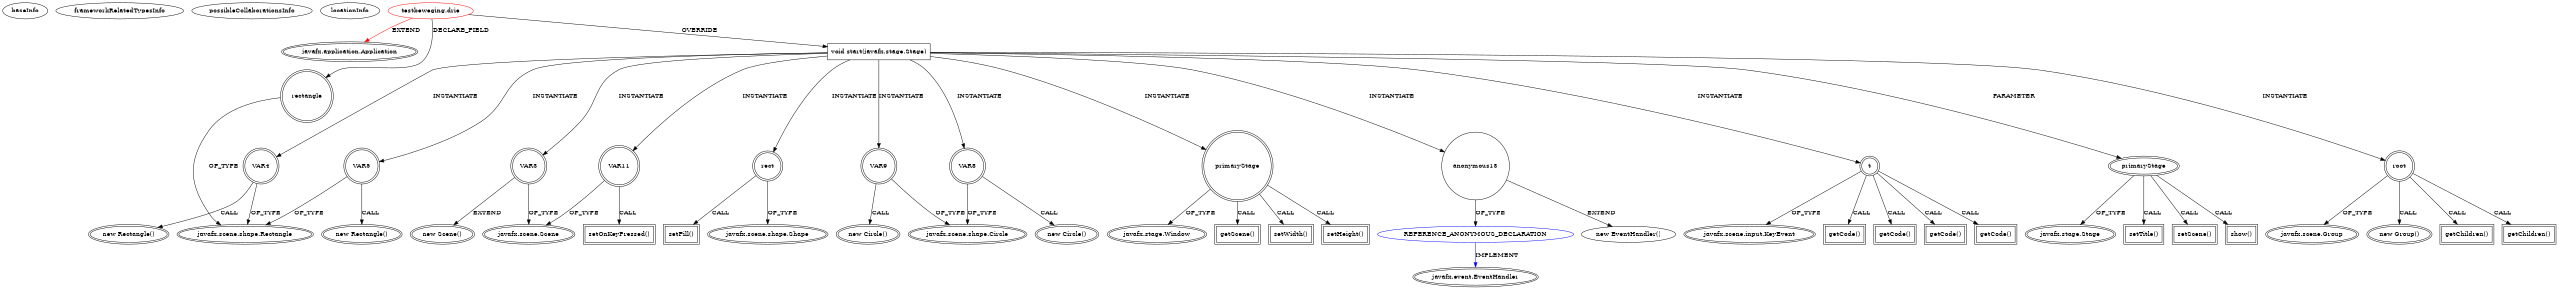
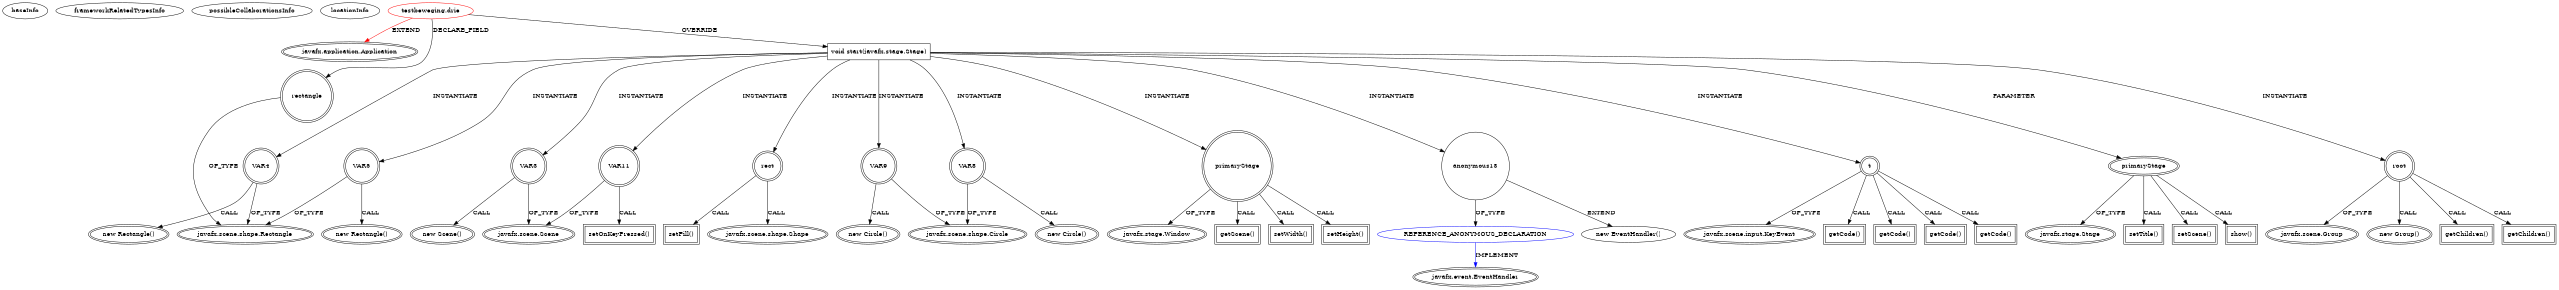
edge "VAR3" -> "new Scene()": label "EXTEND" -> "CALL"
edge "rect" -> "javafx.scene.shape.Shape": label "OF_TYPE" -> "CALL"
